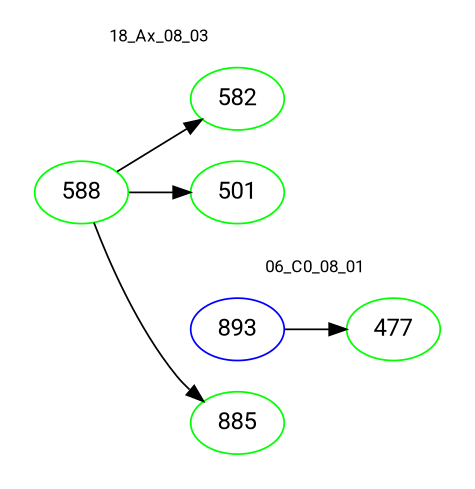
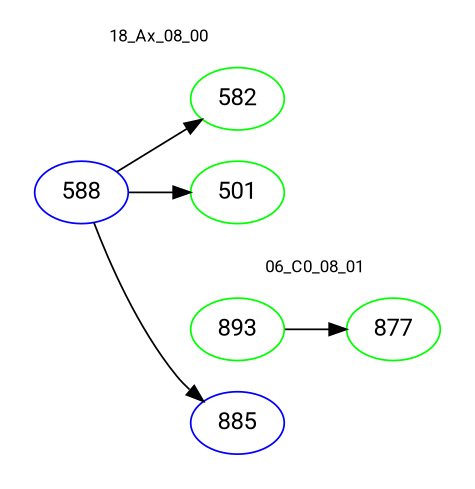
cluster "18_Ax_08_03": label "18_Ax_08_03" -> "18_Ax_08_00"
node "588": color green -> blue
node "893": color blue -> green
node "477": label "477" -> "877"
node "885": color green -> blue
